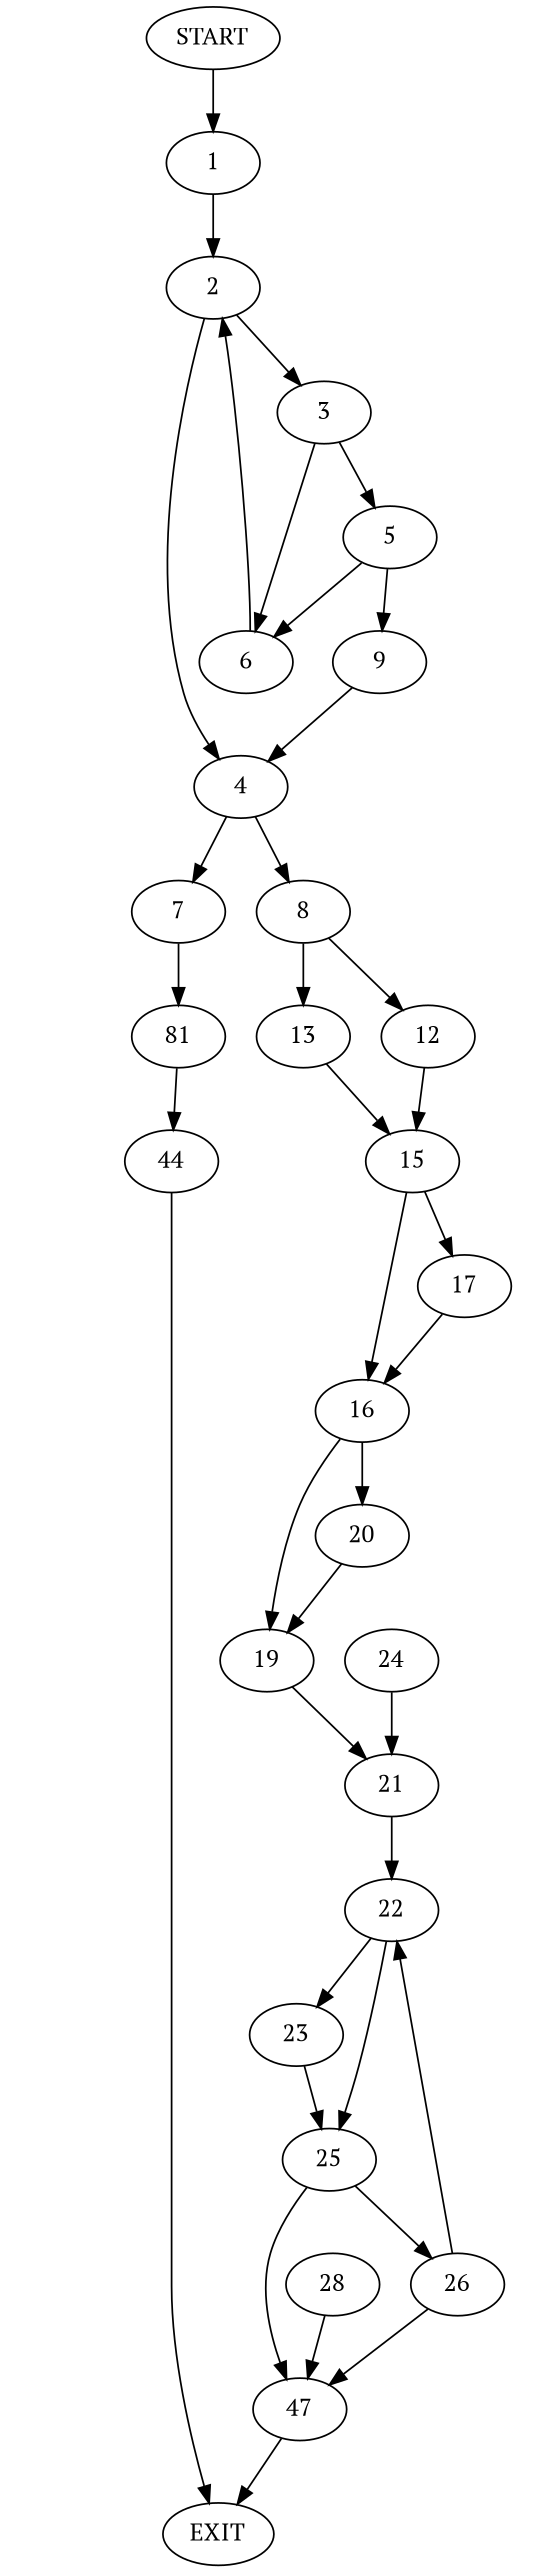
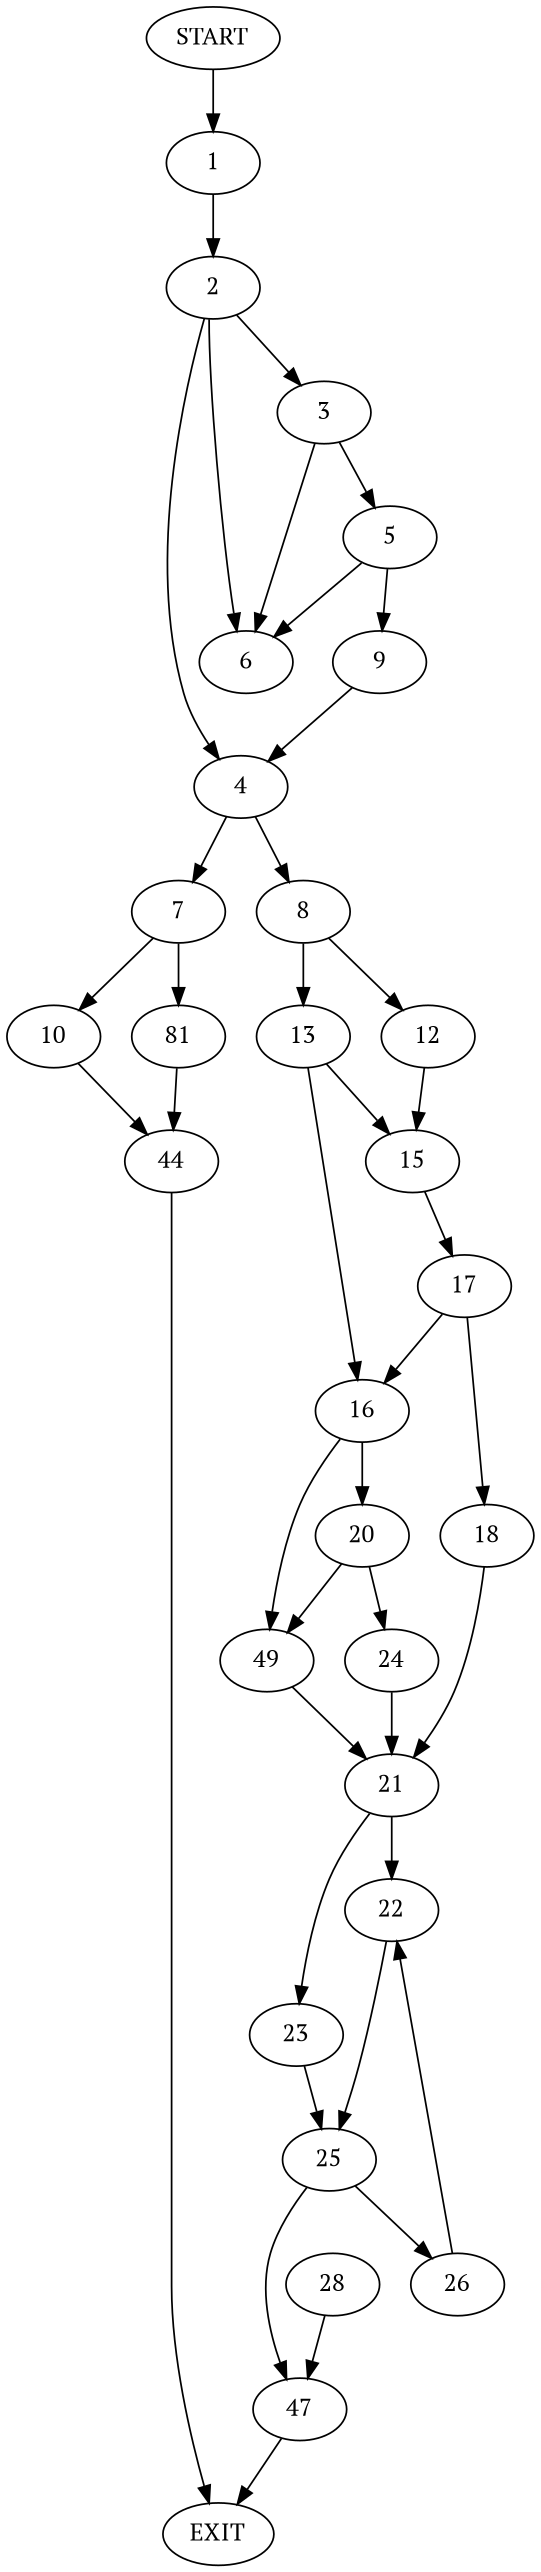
edge "6" -> "2": reversed
node "10": added
edge "15" -> "16": now "13" -> "16"
node "18": added
edge "20" -> "24": added
node "19": label "19" -> "49"
edge "22" -> "23": now "21" -> "23"
edge "26" -> "47": removed
